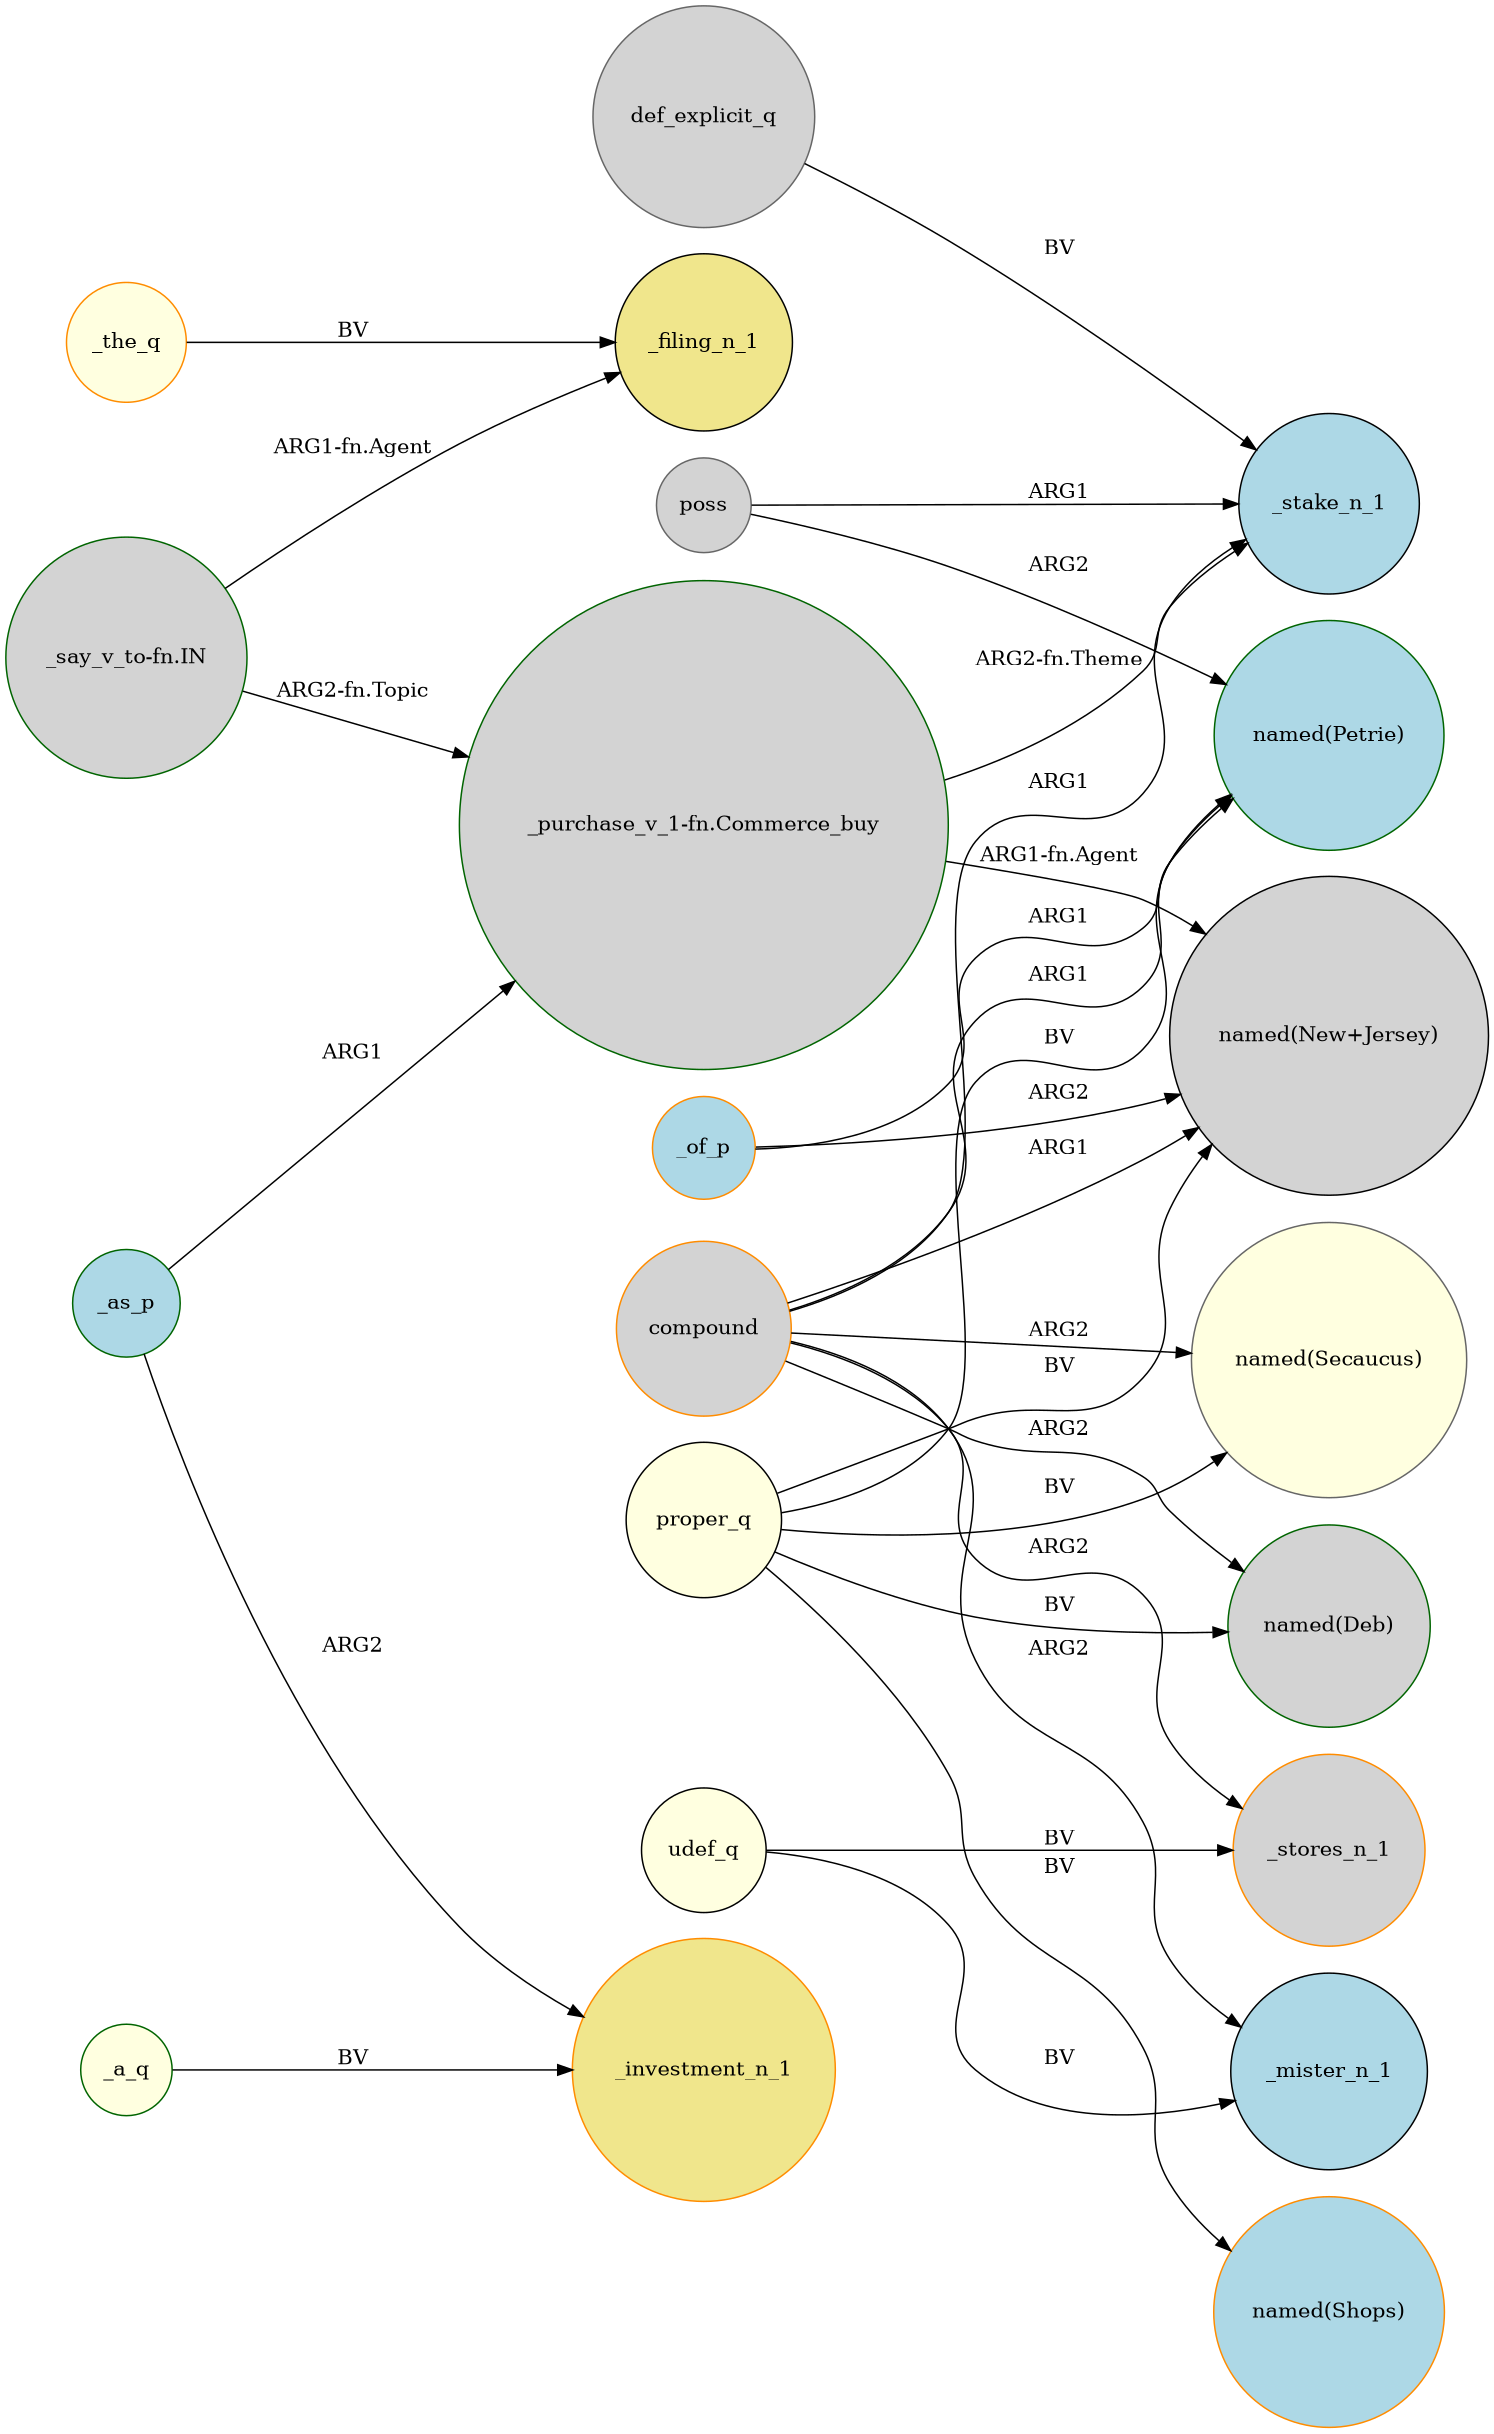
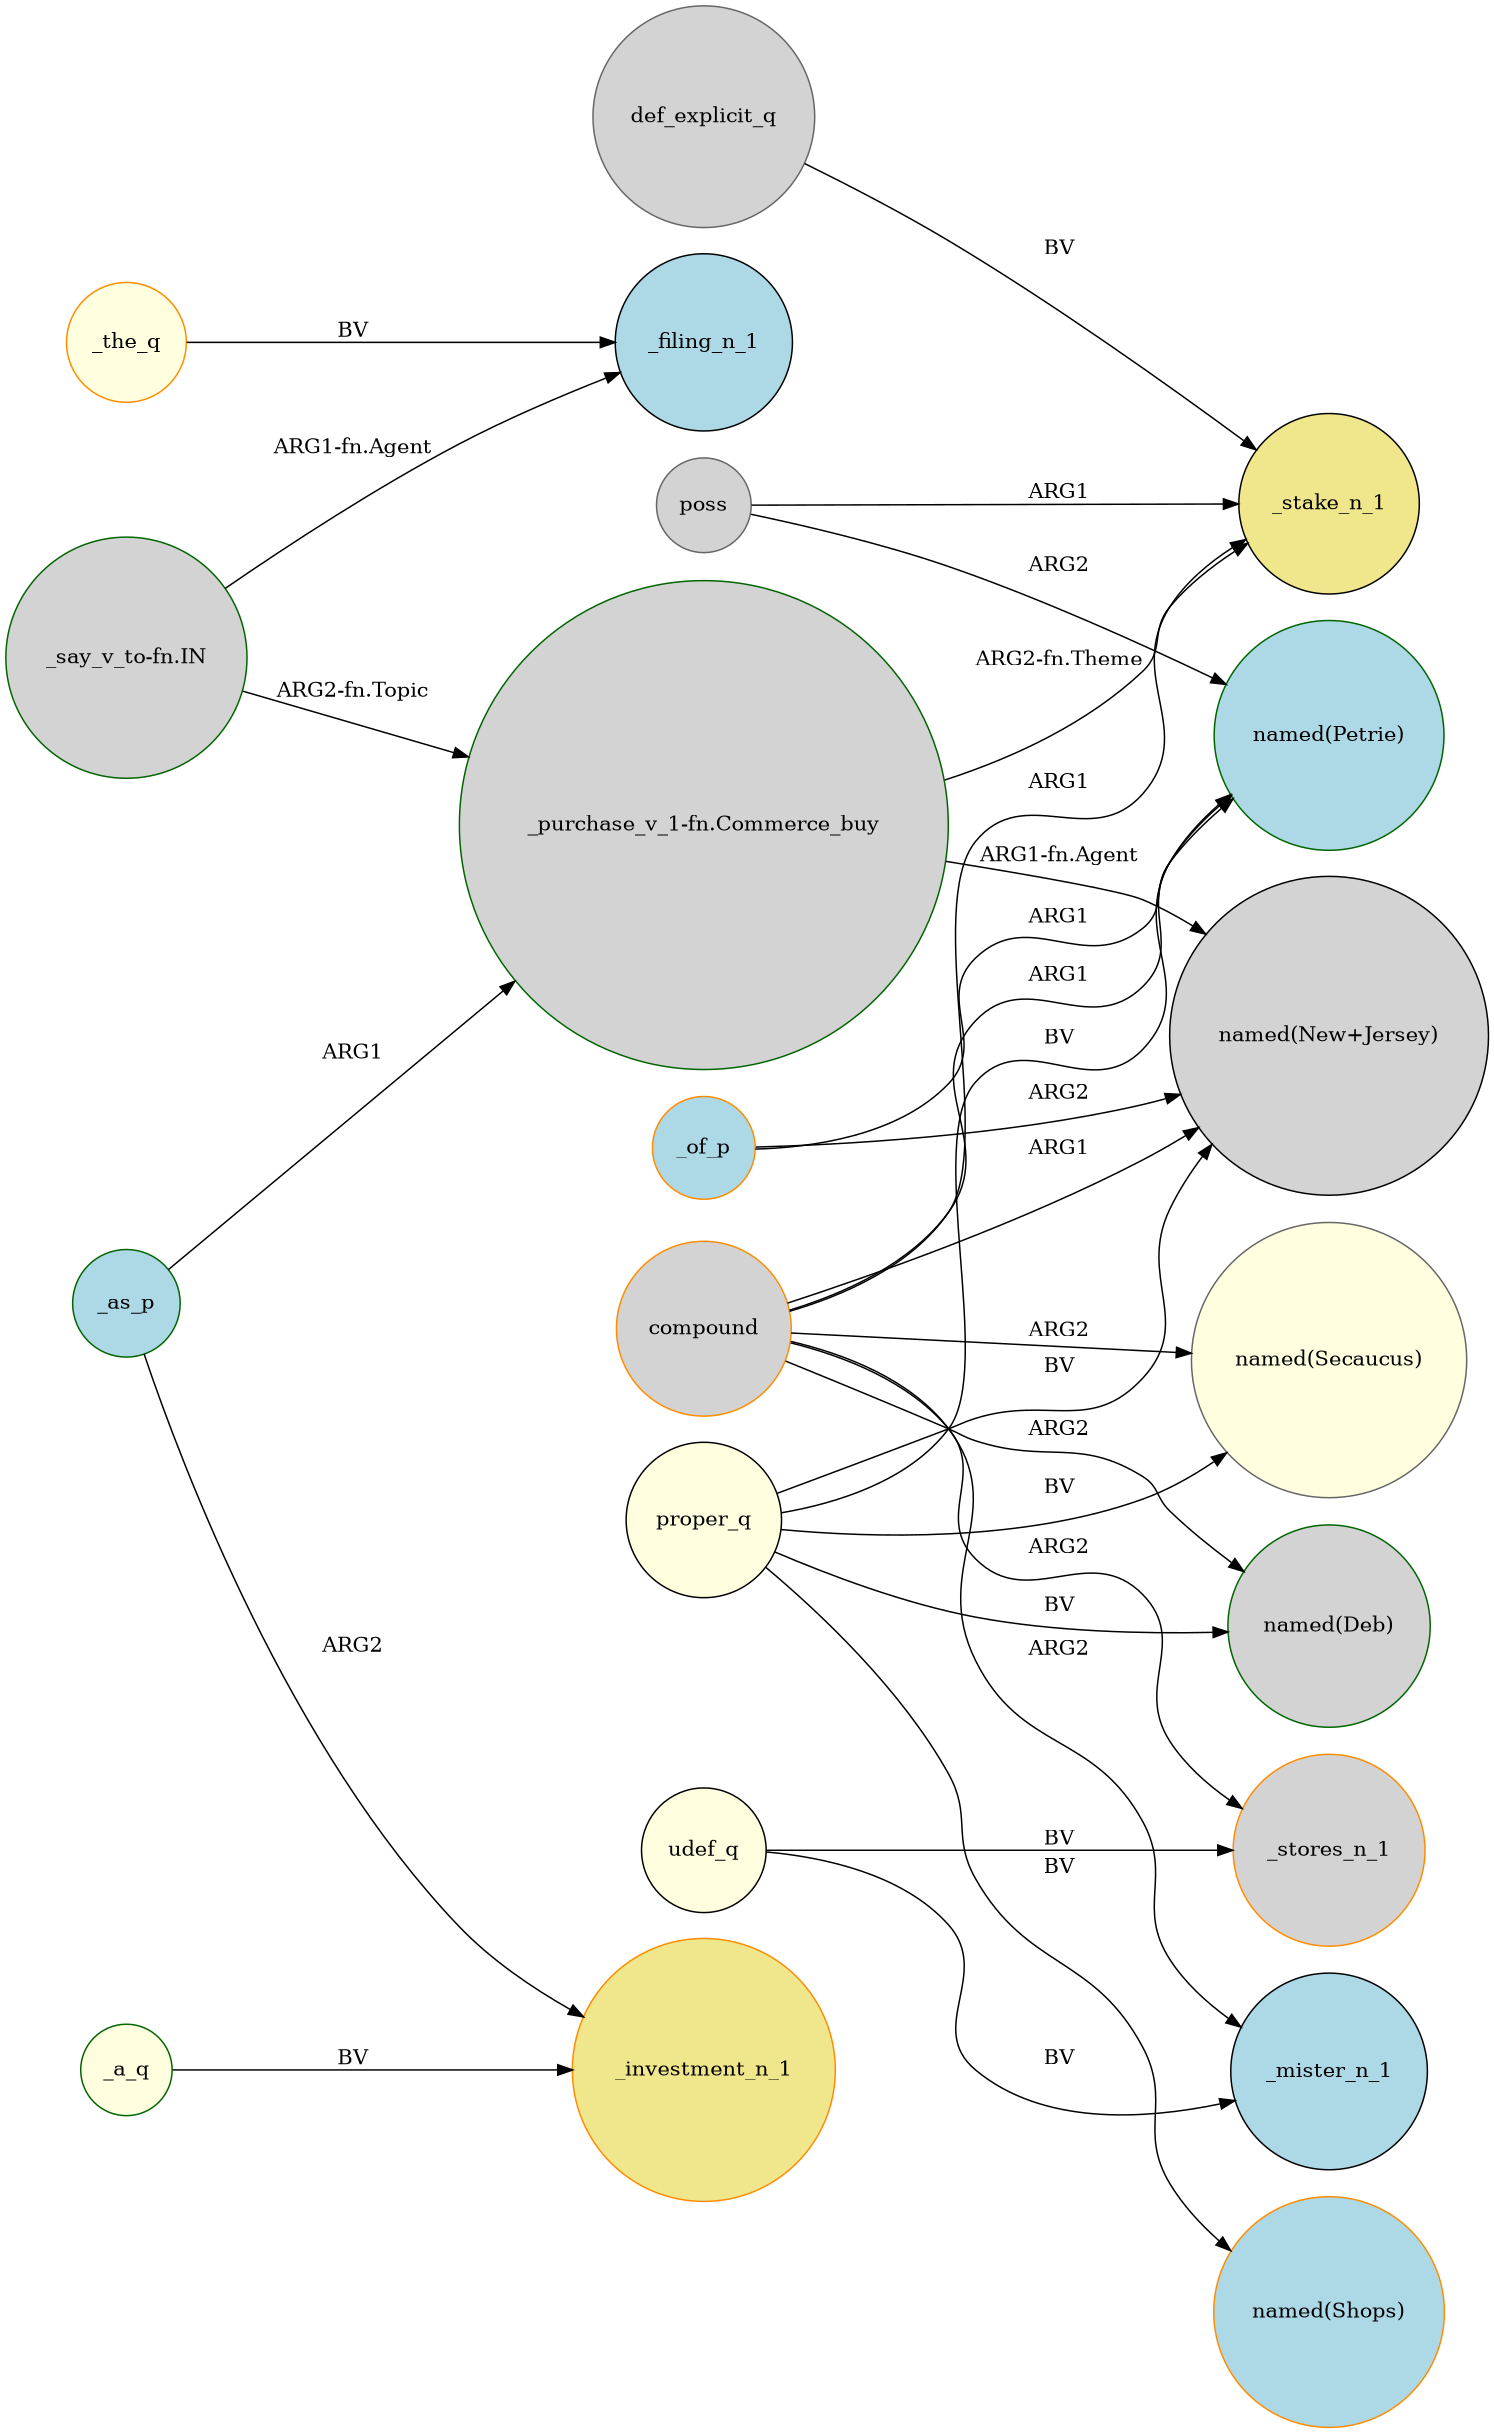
node "_filing_n_1": fillcolor khaki -> lightblue
node "_stake_n_1": fillcolor lightblue -> khaki
